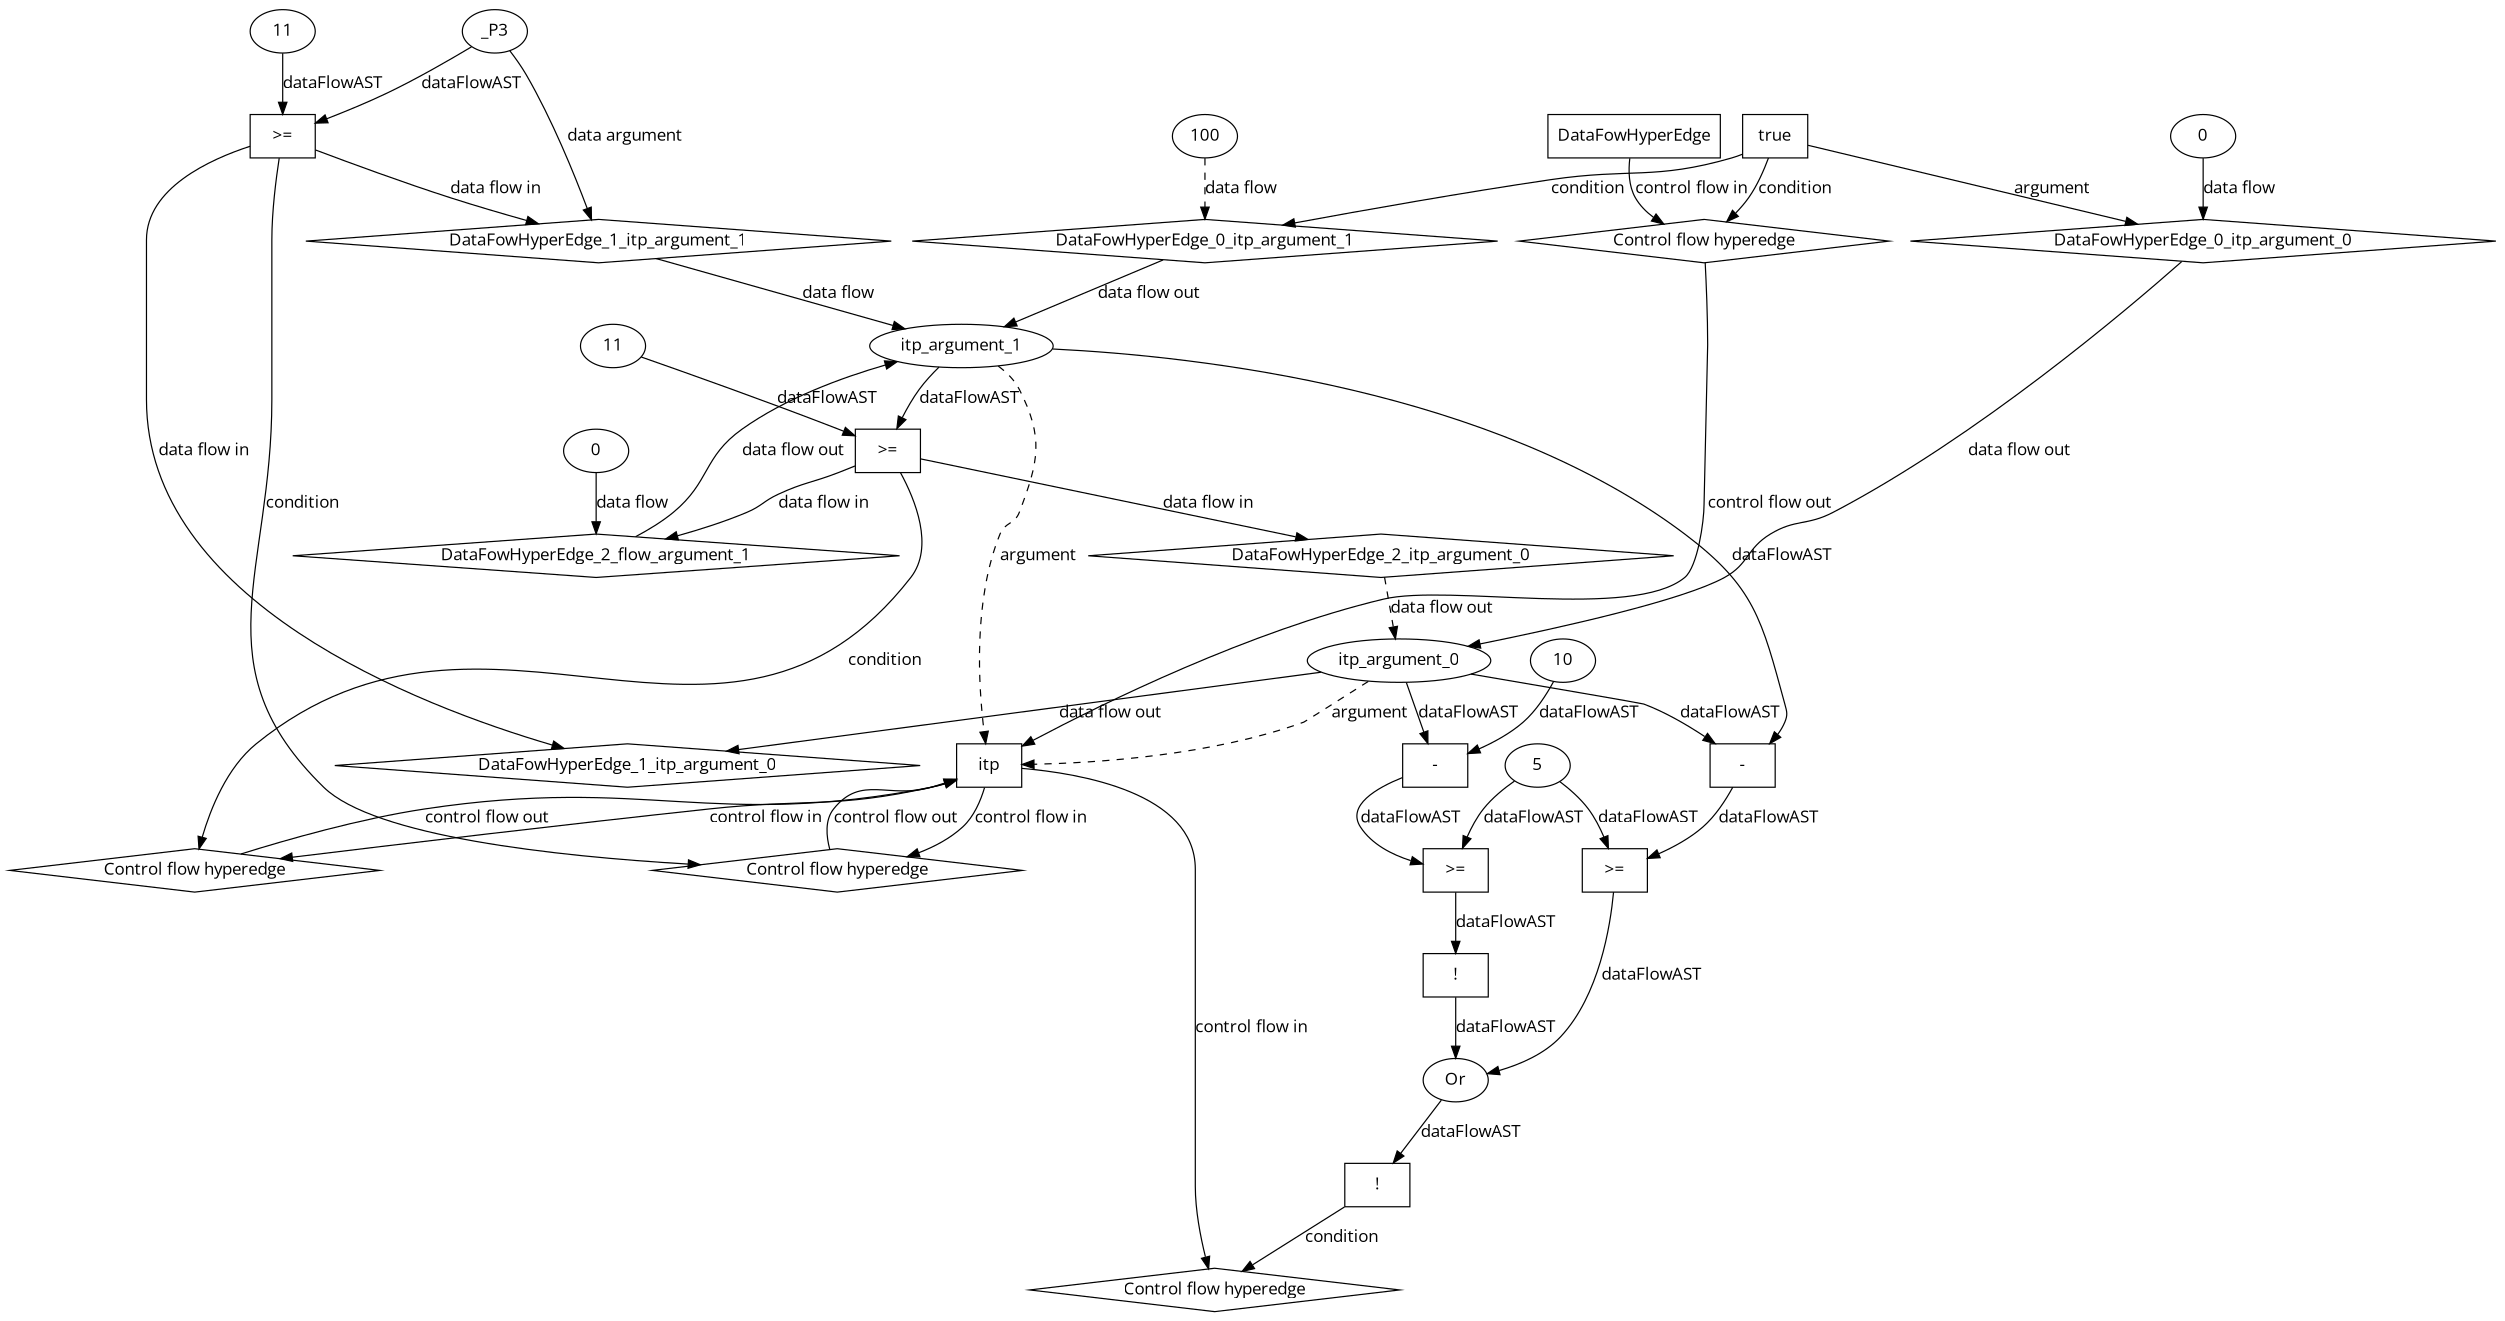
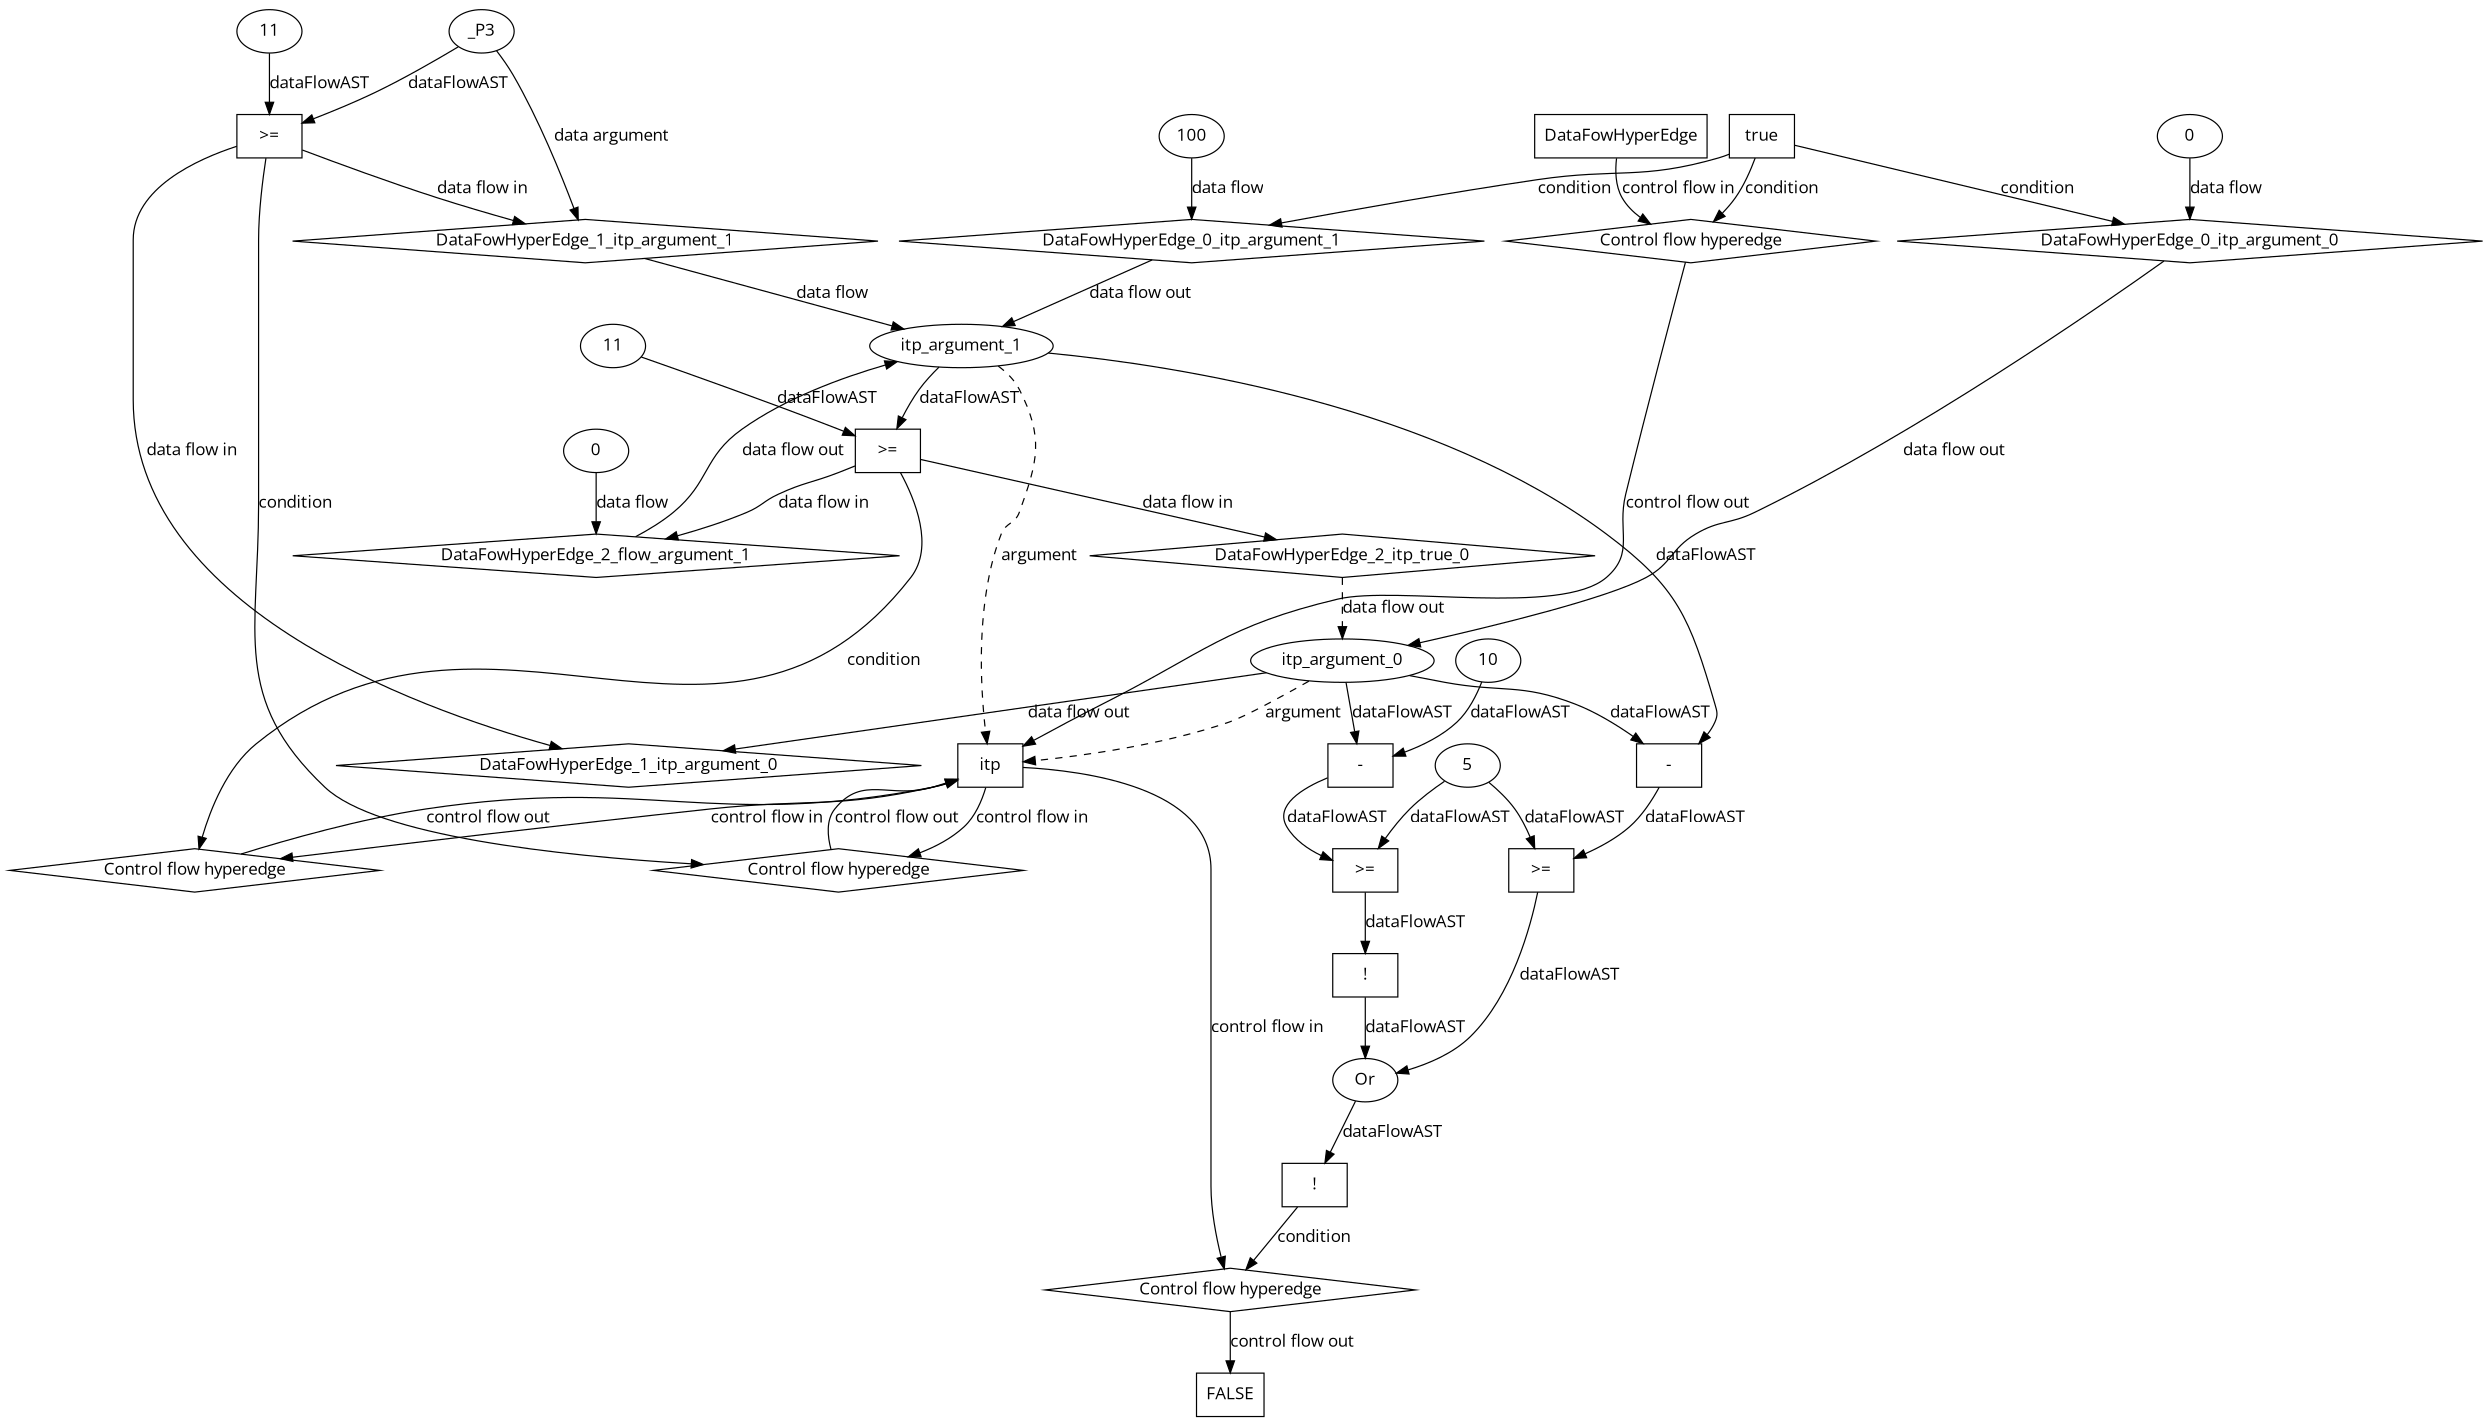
edge "100" -> "DataFowHyperEdge_0_itp_argument_1": style dashed -> solid
edge "true" -> "DataFowHyperEdge_0_itp_argument_0": label "argument" -> "condition"
node "DataFowHyperEdge_2_itp_argument_0": label "DataFowHyperEdge_2_itp_argument_0" -> "DataFowHyperEdge_2_itp_true_0"
node "FALSE": added
